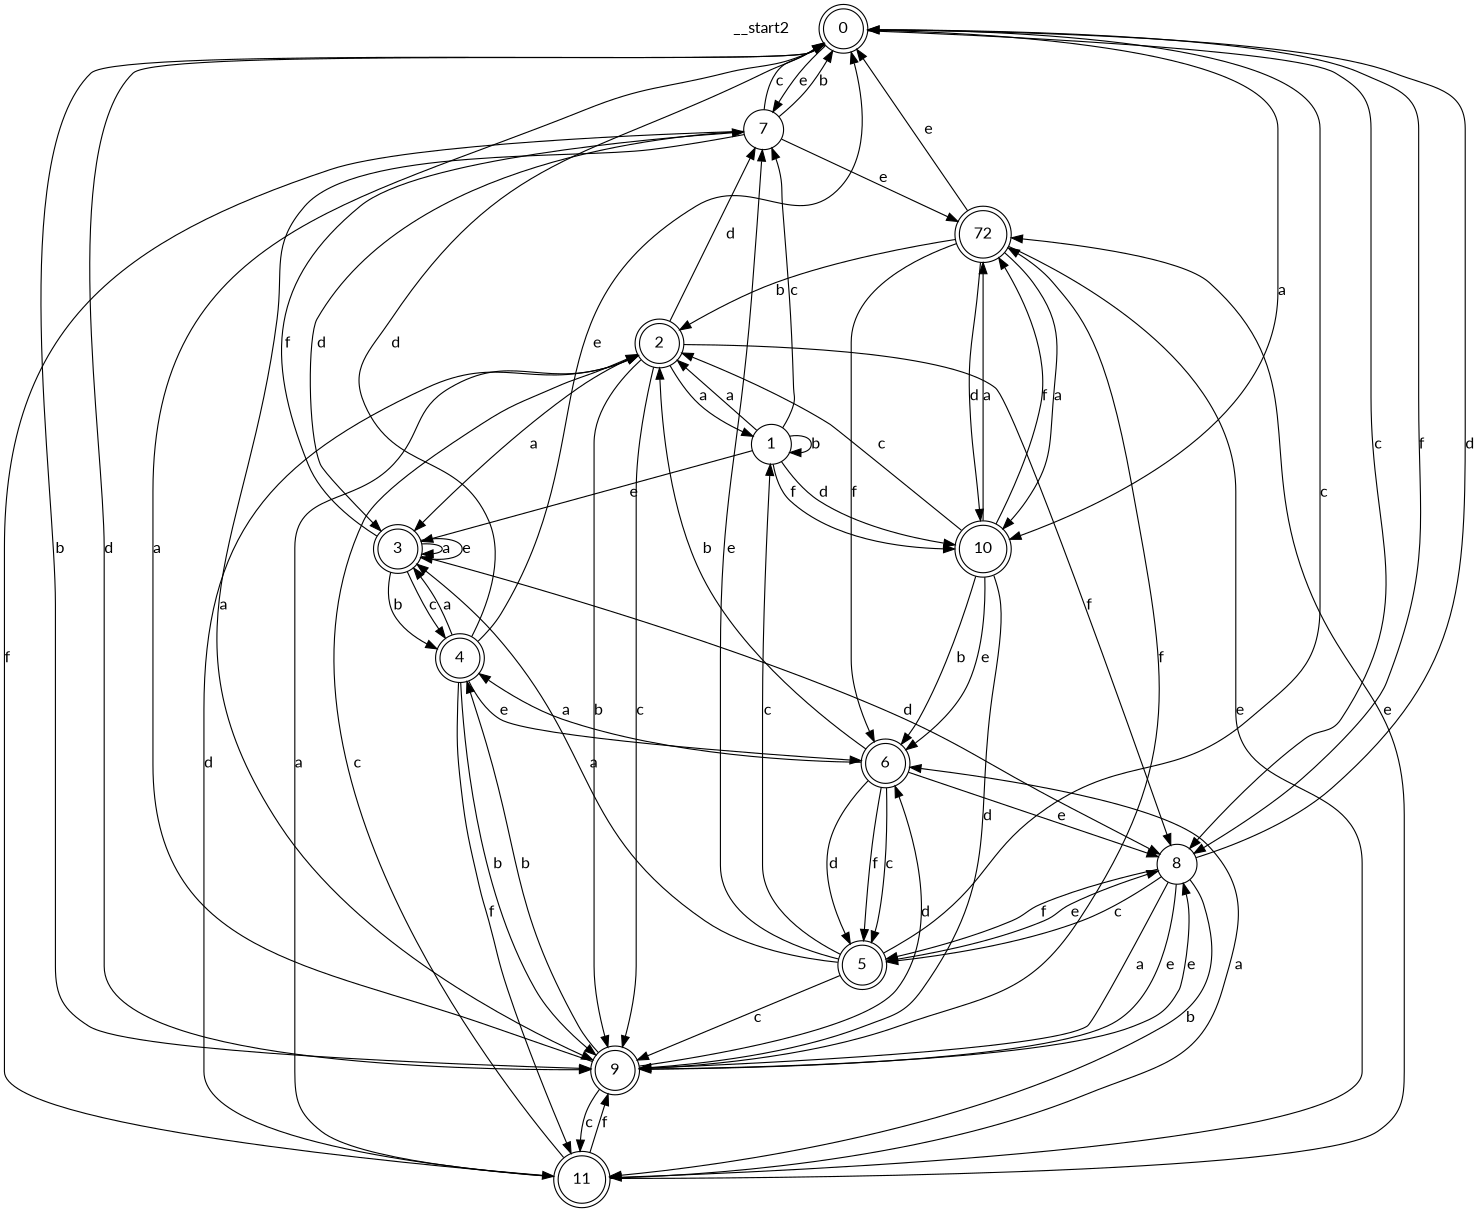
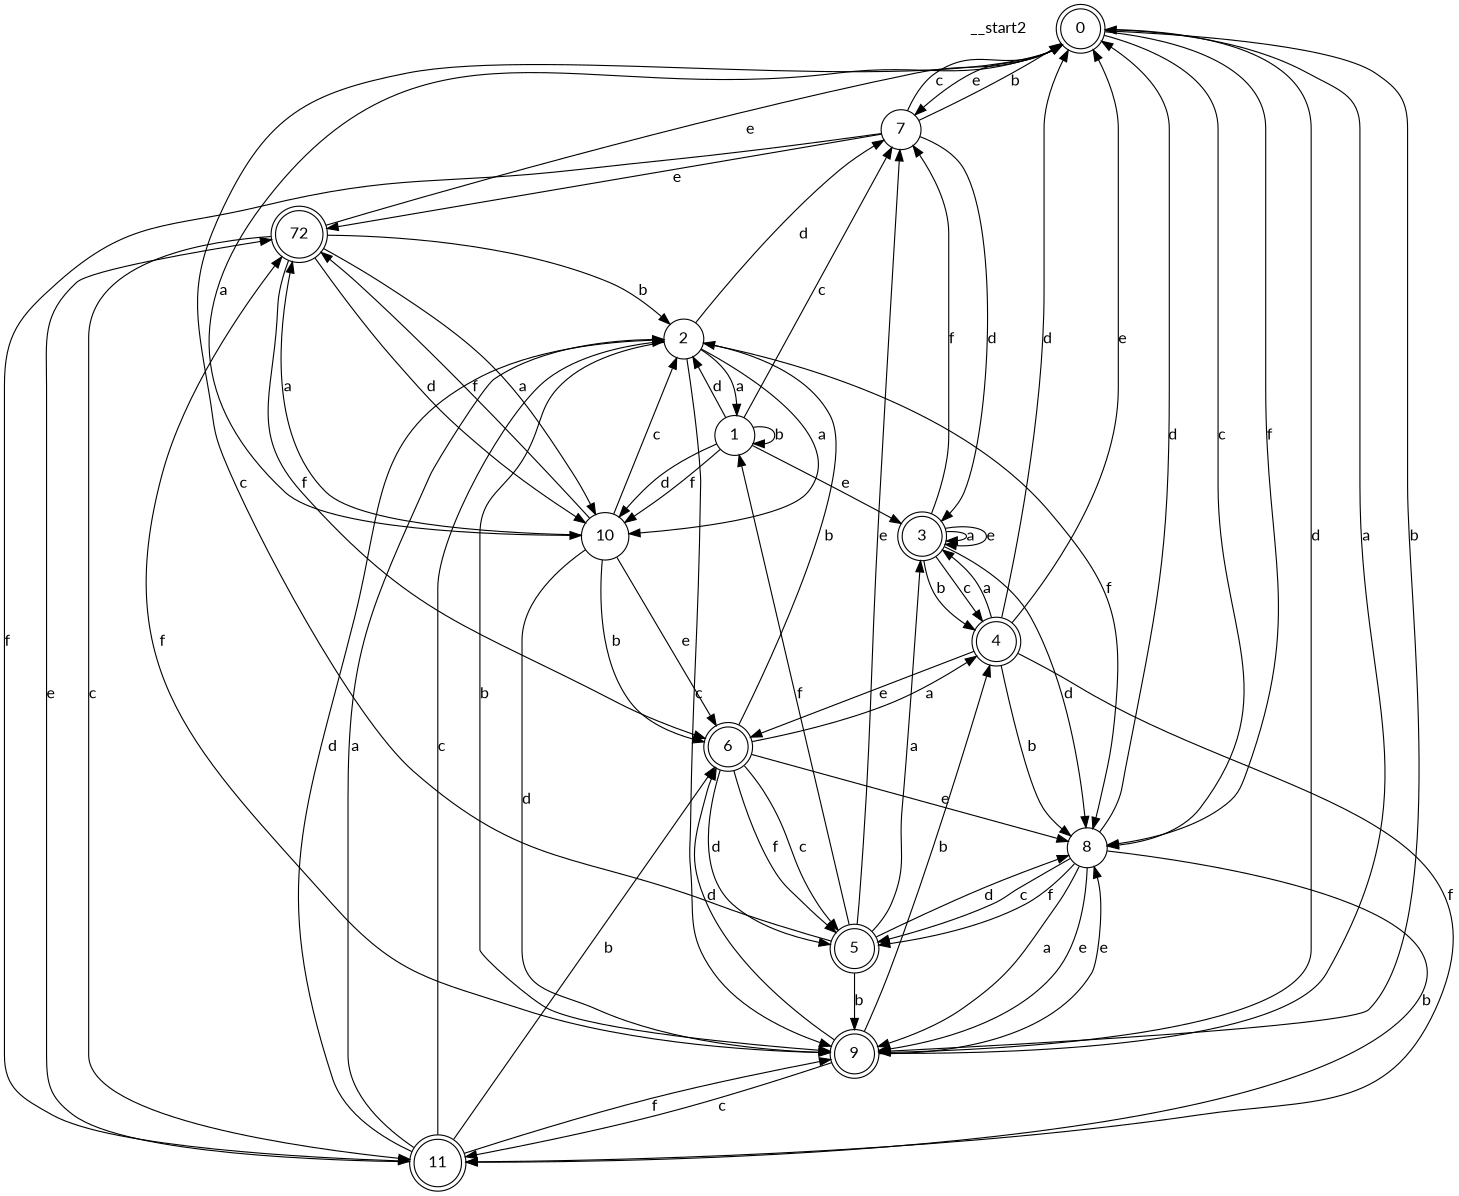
node "2": shape doublecircle -> circle
edge "1" -> "2": label "a" -> "d"
edge "2" -> "3": now "2" -> "10"
edge "7" -> "9": removed, label "a"
node "10": shape doublecircle -> circle
edge "5" -> "1": label "c" -> "f"
edge "72" -> "11": label "e" -> "c"
edge "4" -> "9": now "4" -> "8"
edge "5" -> "8": label "e" -> "d"
edge "11" -> "6": label "a" -> "b"
edge "5" -> "9": label "c" -> "b"
